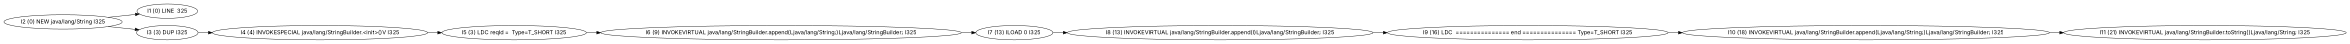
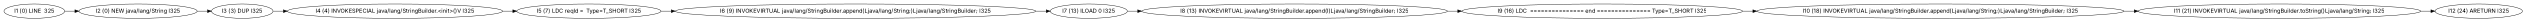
node "I12 (24) ARETURN l325": added
edge "I2 (0) NEW java/lang/String l325" -> "I1 (0) LINE  325": reversed
node "I5 (3) LDC reqId =  Type=T_SHORT l325": label "I5 (3) LDC reqId =  Type=T_SHORT l325" -> "I5 (7) LDC reqId =  Type=T_SHORT l325"
